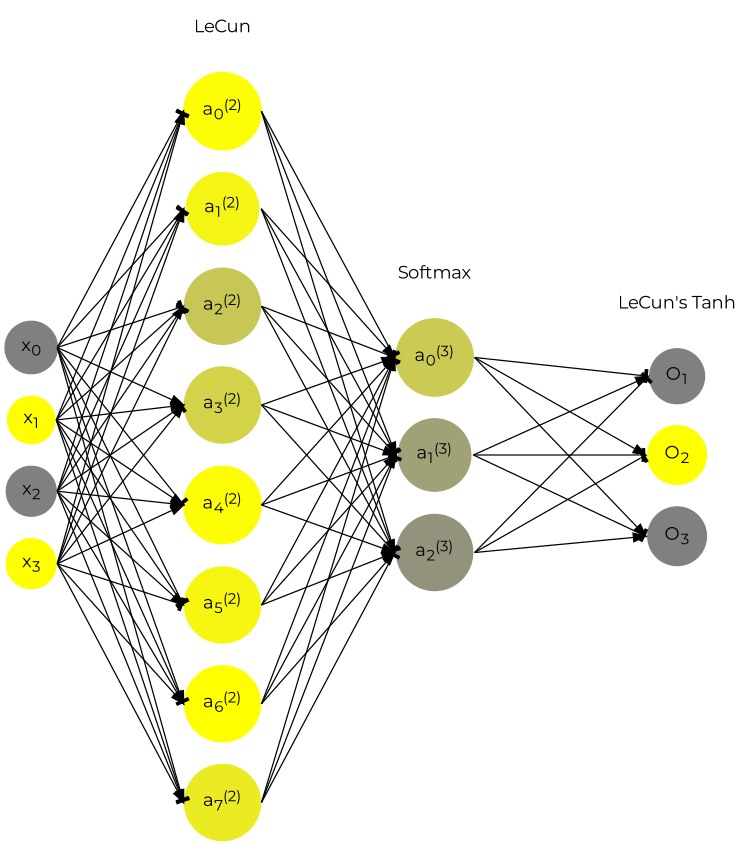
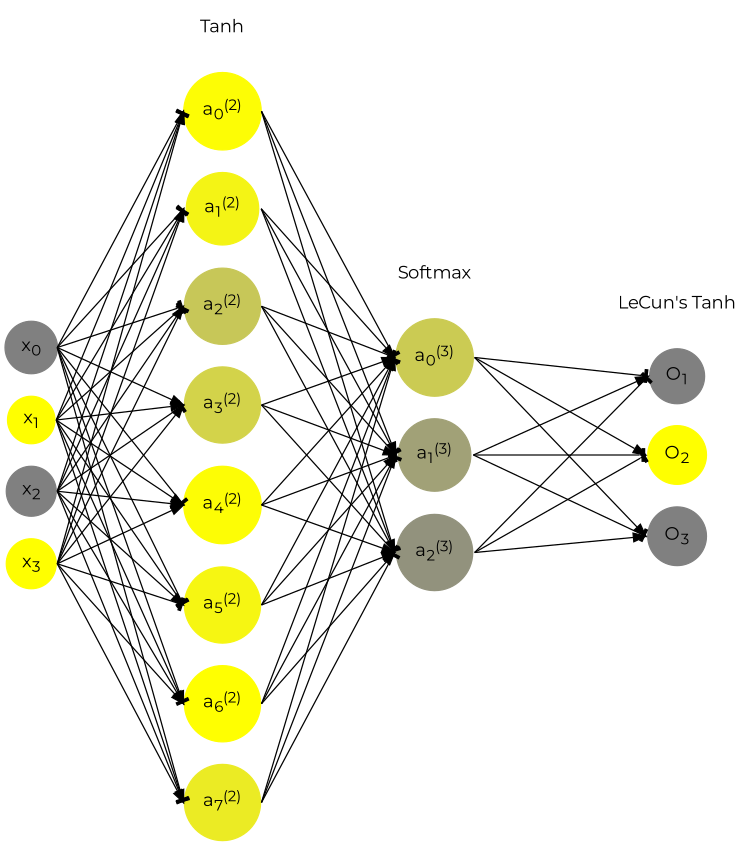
node "LeCun": label "LeCun" -> "Tanh"
